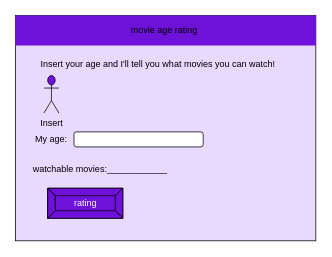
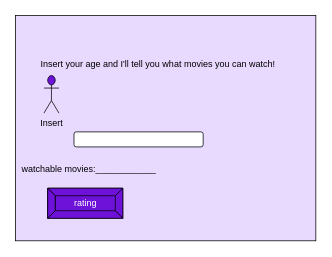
node "movie age rating": removed
node "My age:": removed
node "watchable movies:____________": moved (100, 169) -> (89, 169)
